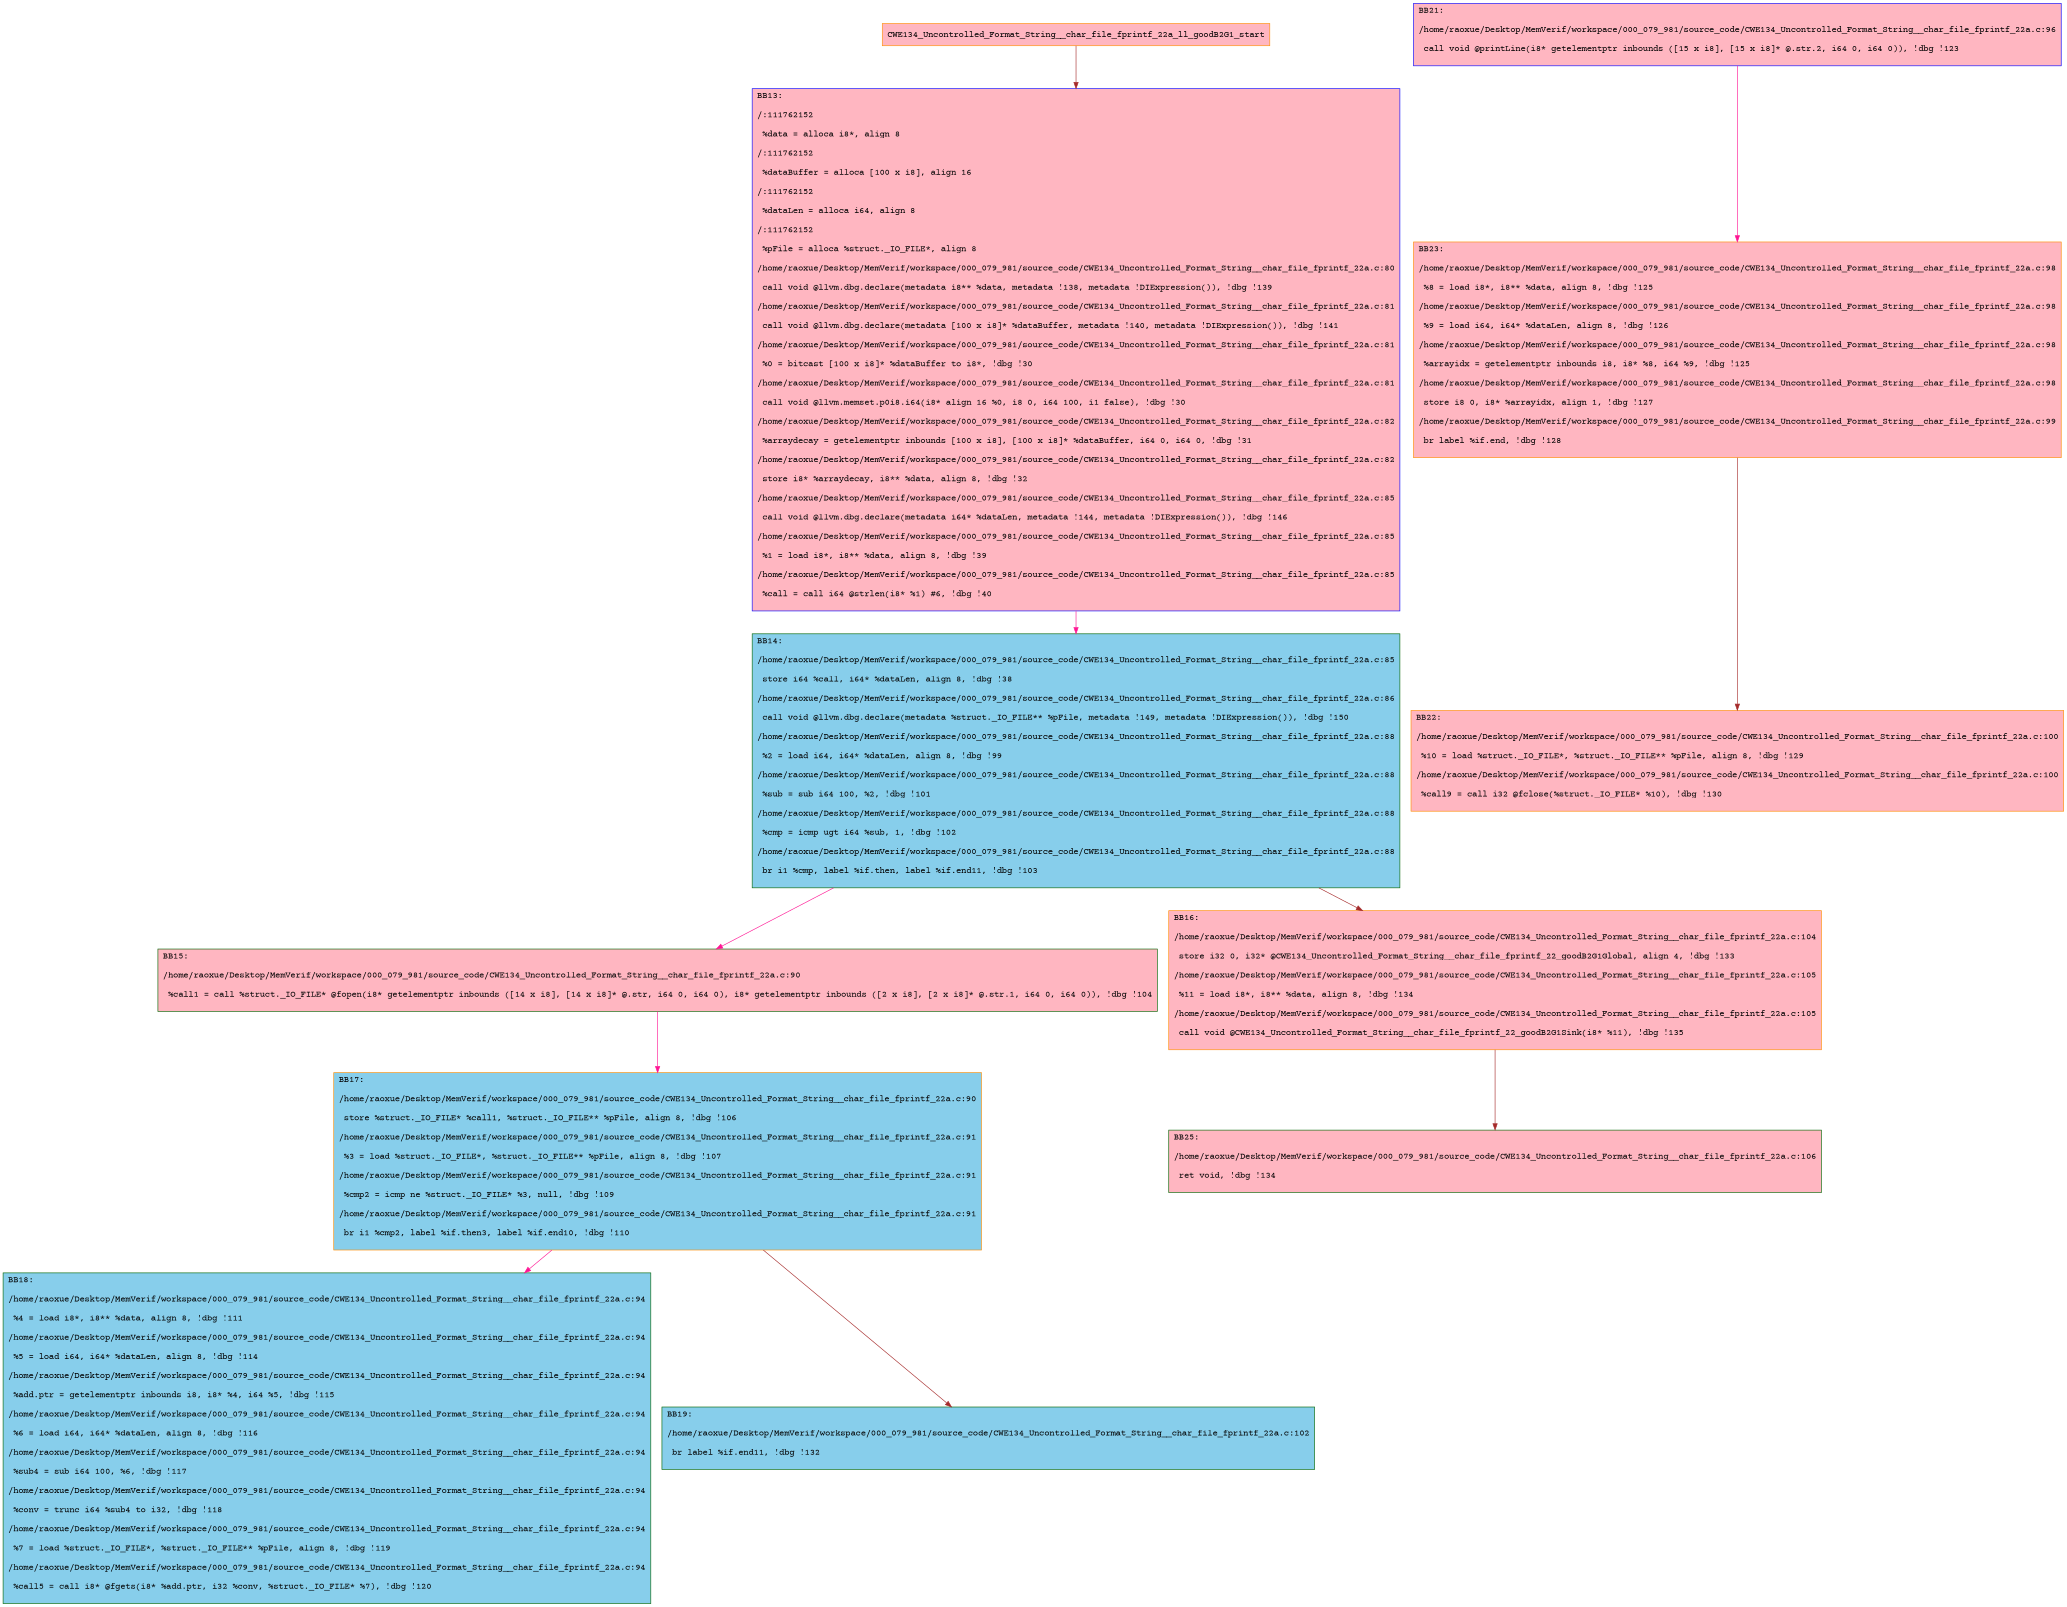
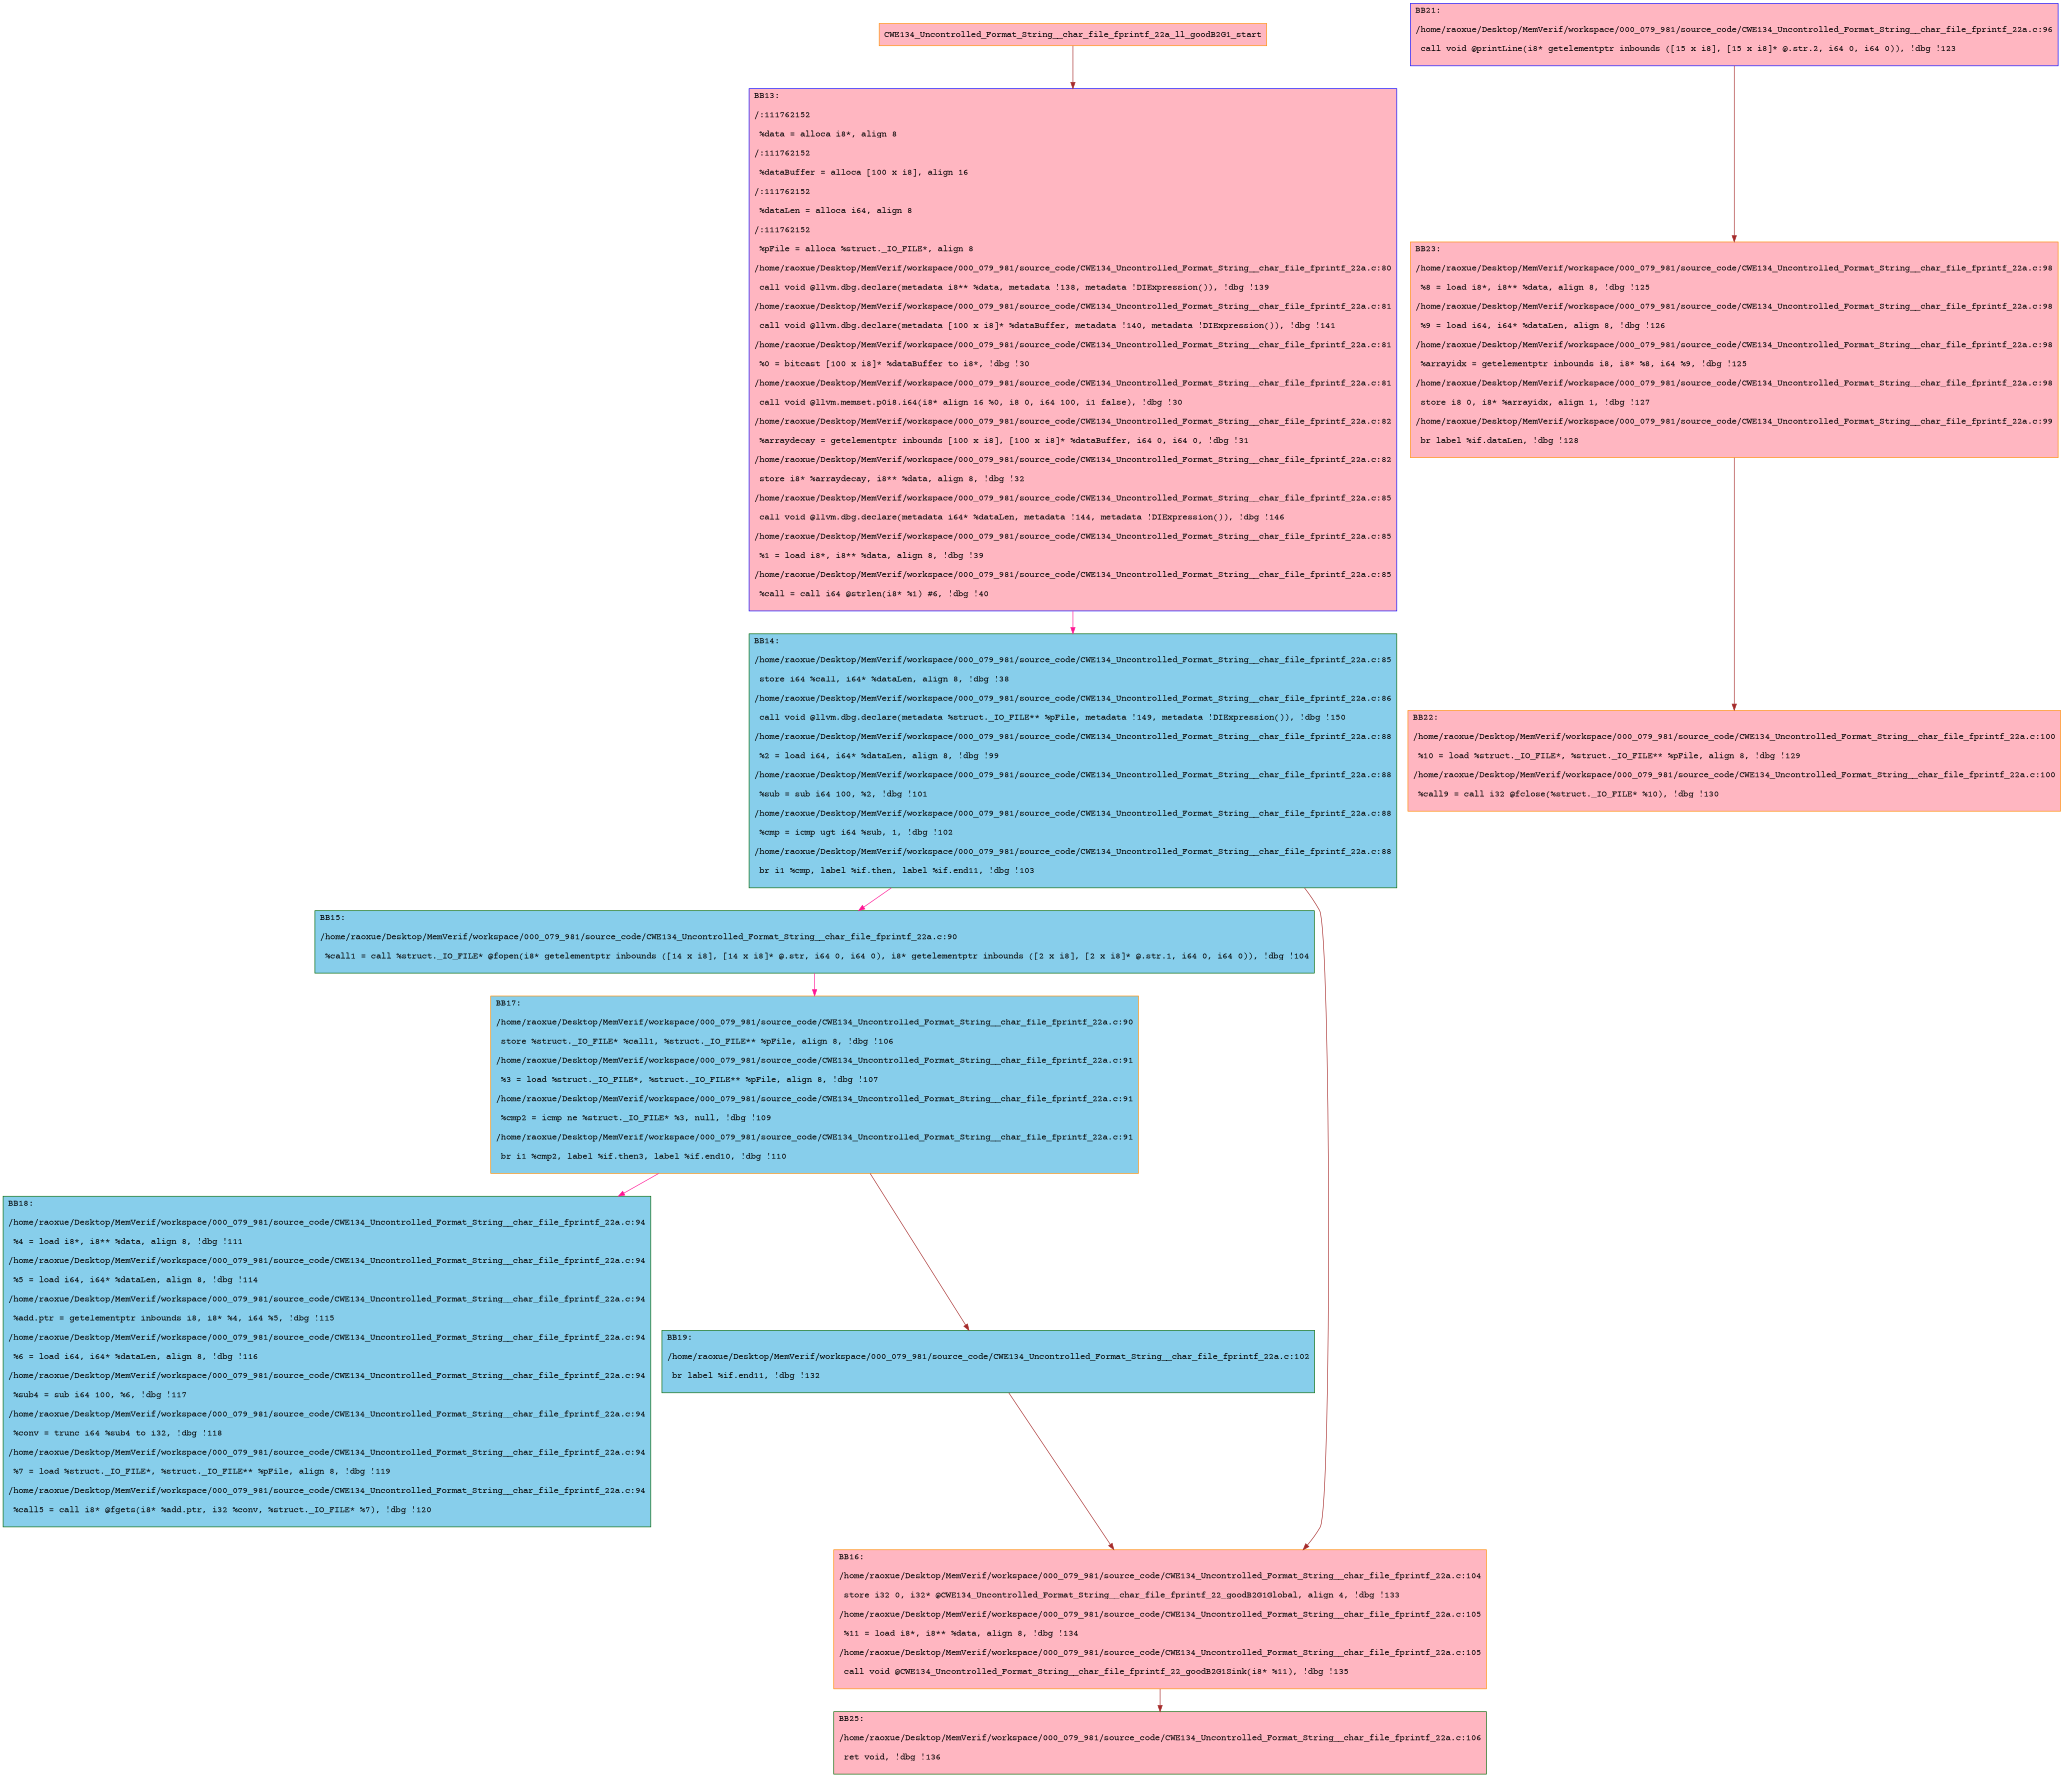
edge "BB21:" -> "BB23:": color deeppink -> brown
node "BB23:": text "br label %if.end, !dbg !128" -> "br label %if.dataLen, !dbg !128"
node "BB15:": fillcolor lightpink -> skyblue
node "BB25:": text "ret void, !dbg !134" -> "ret void, !dbg !136"
edge "BB19:" -> "BB16:": added
